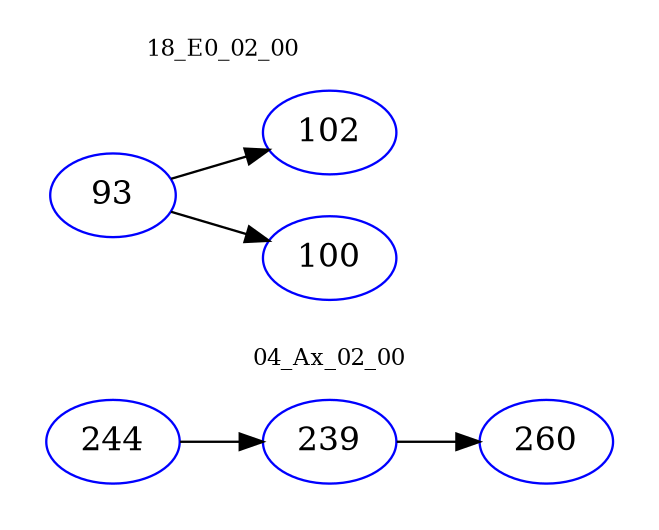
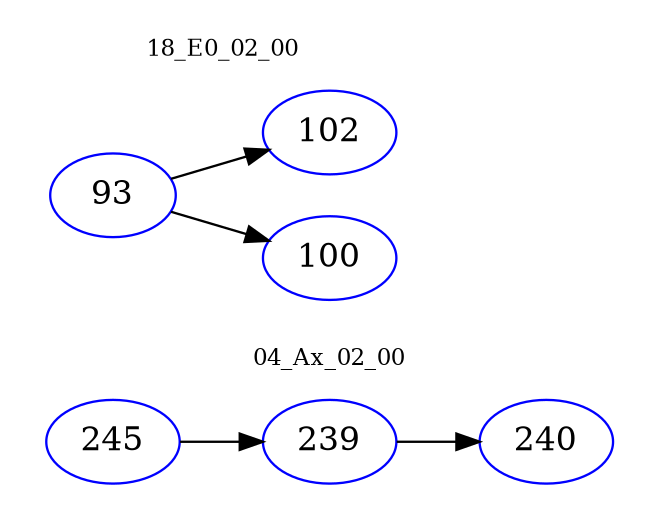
node "244": label "244" -> "245"
node "260": label "260" -> "240"
